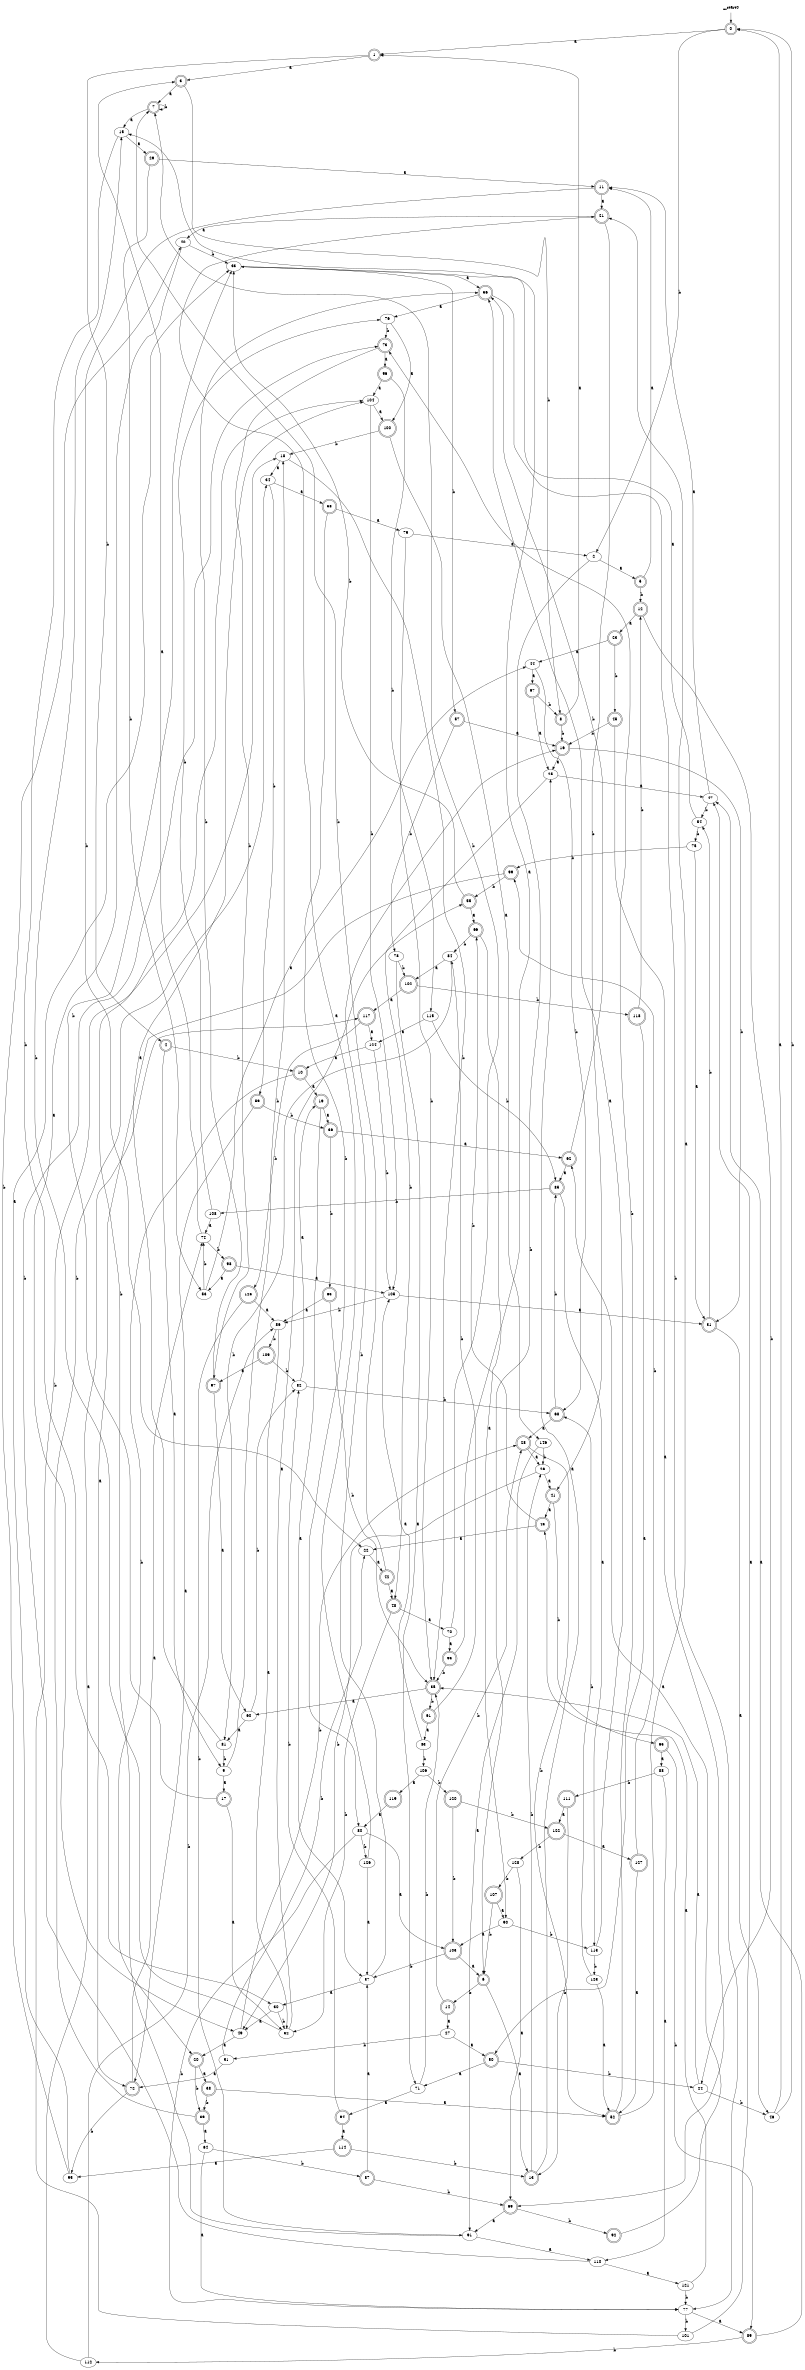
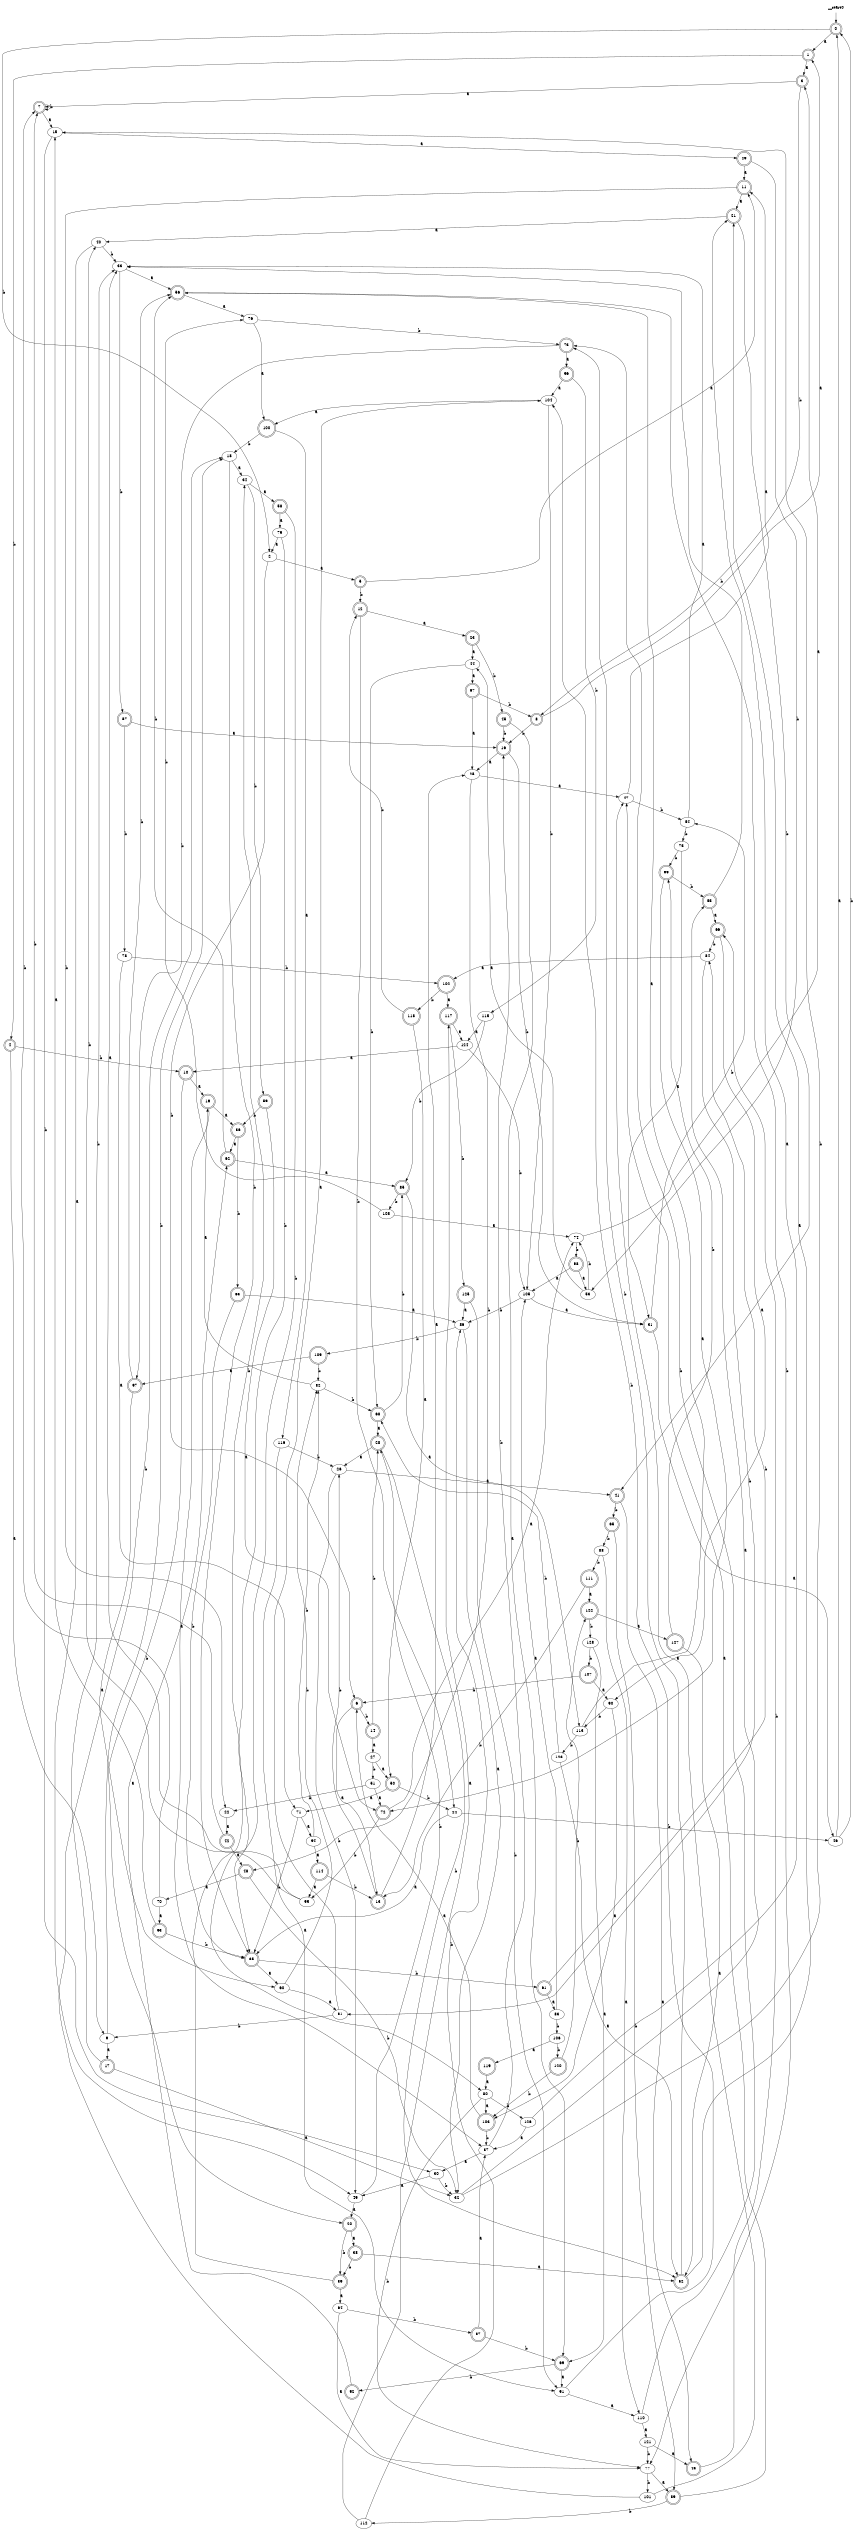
node "146": label "146" -> "116"
edge "43" -> "22": removed, label "a"
edge "65" -> "88": label "a" -> "b"
node "94": shape doublecircle -> ellipse
